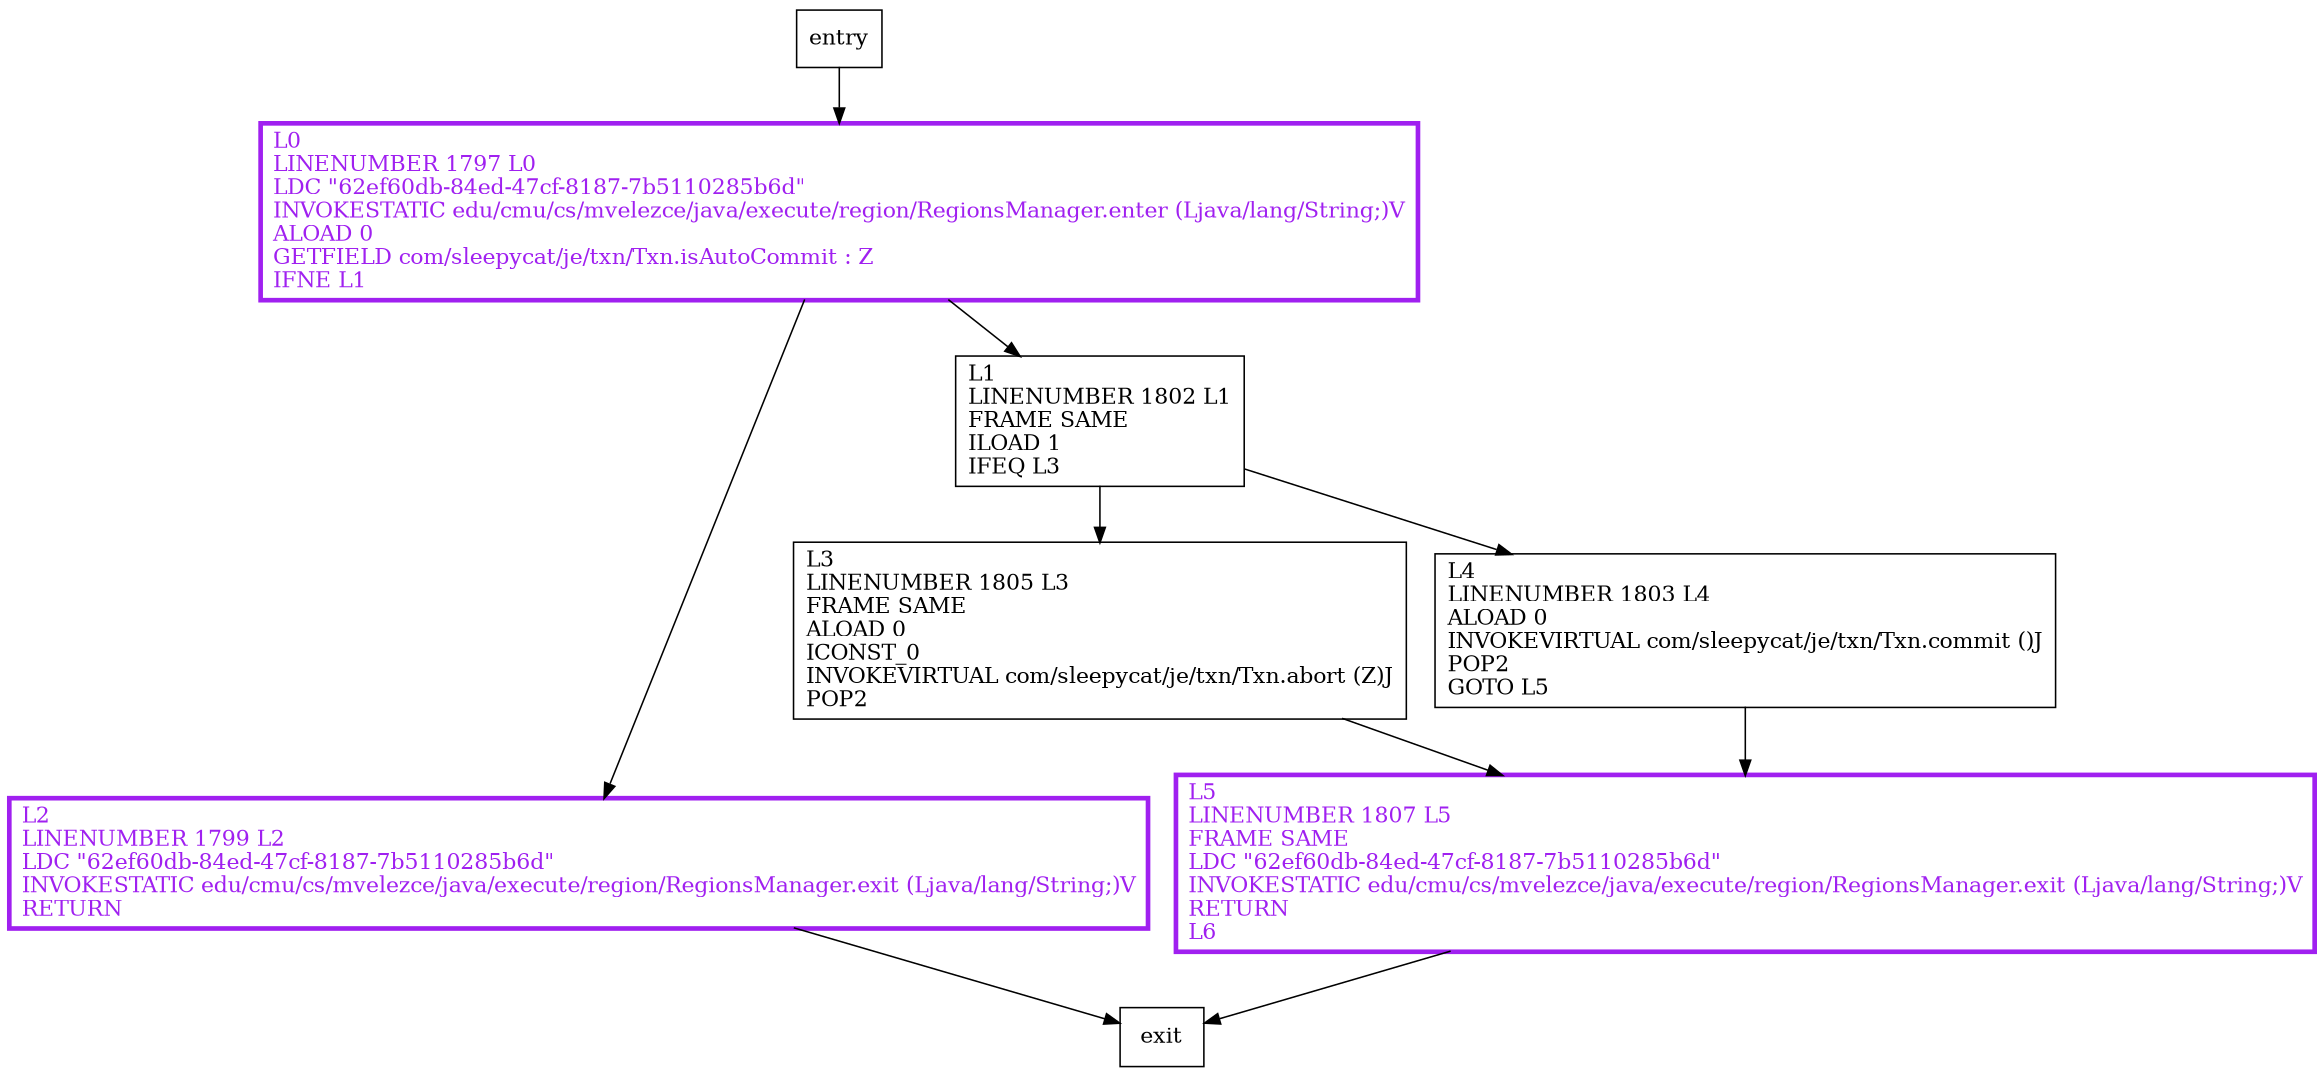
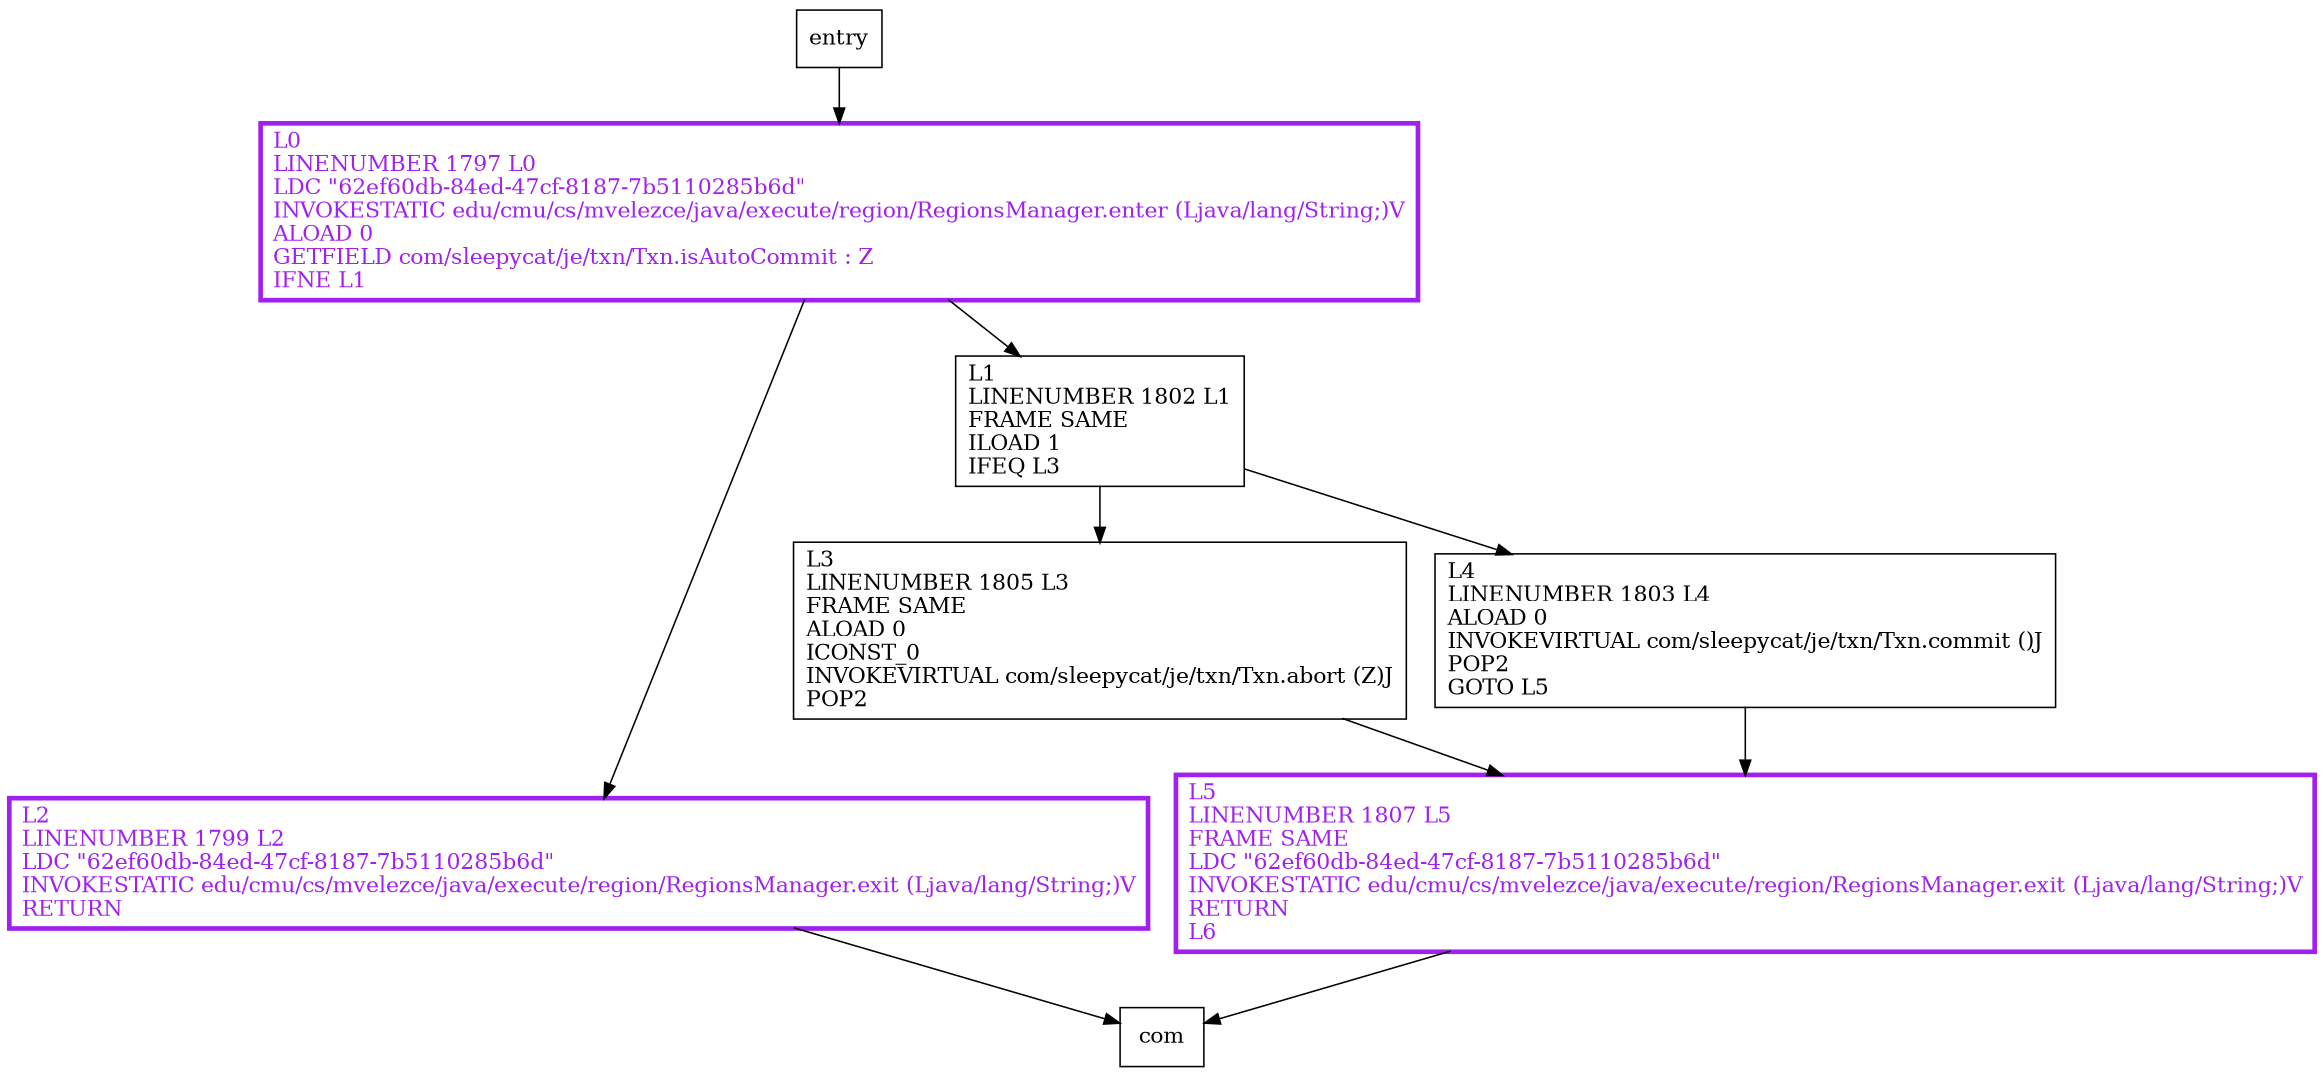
node "exit": label "exit" -> "com"
